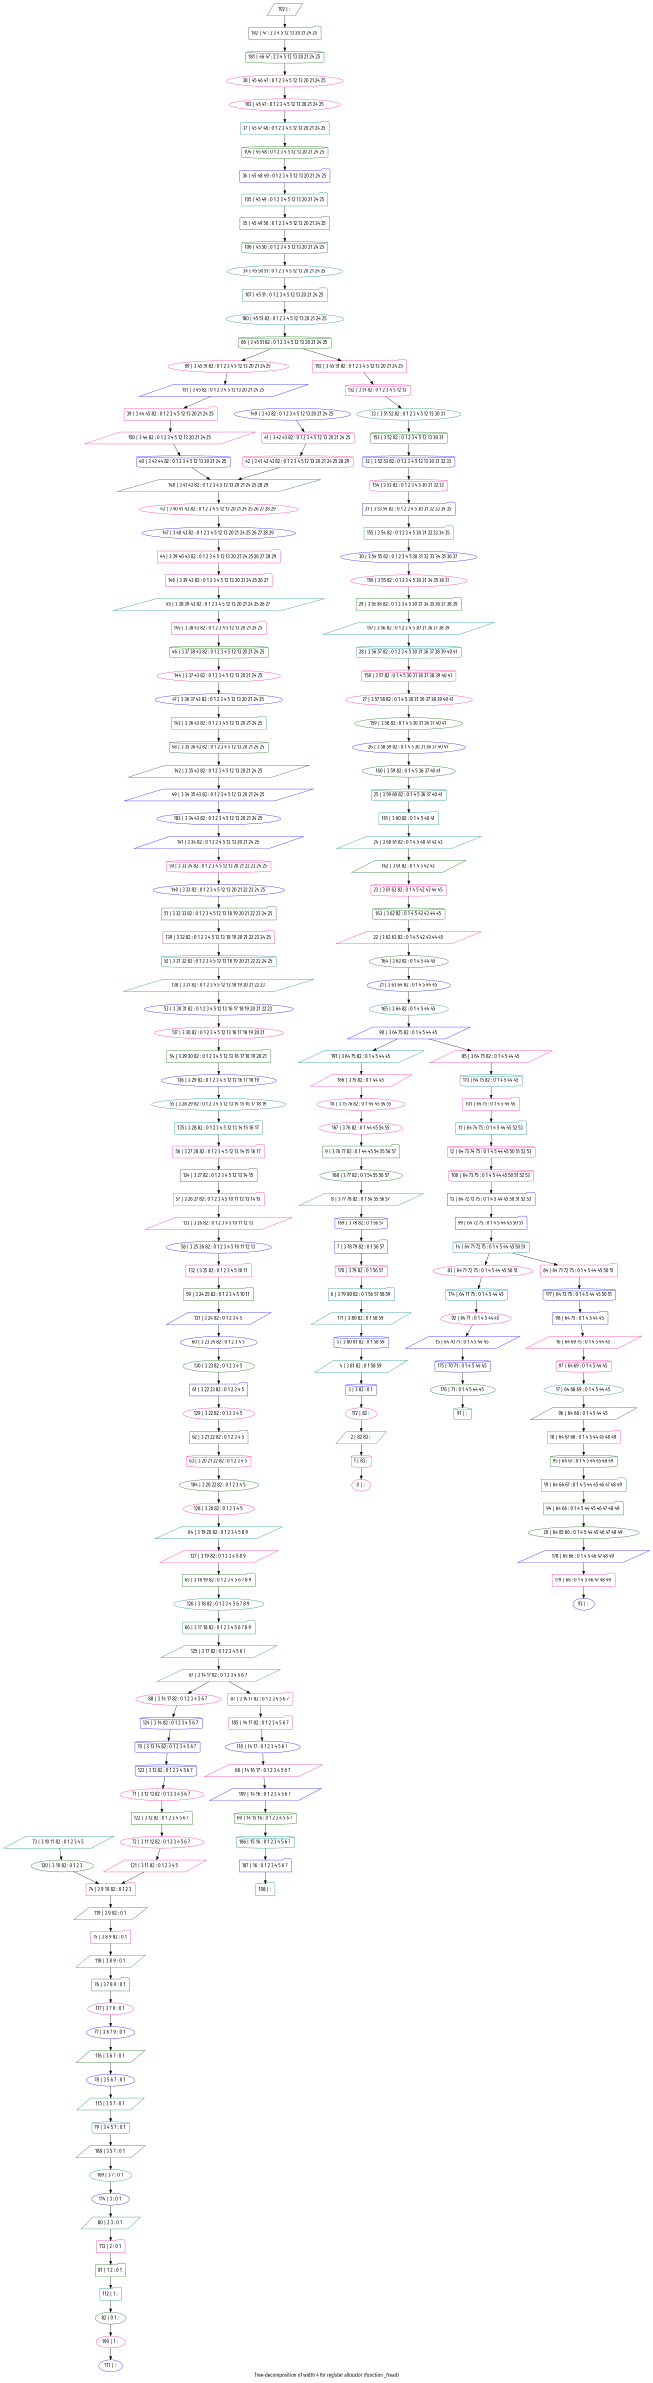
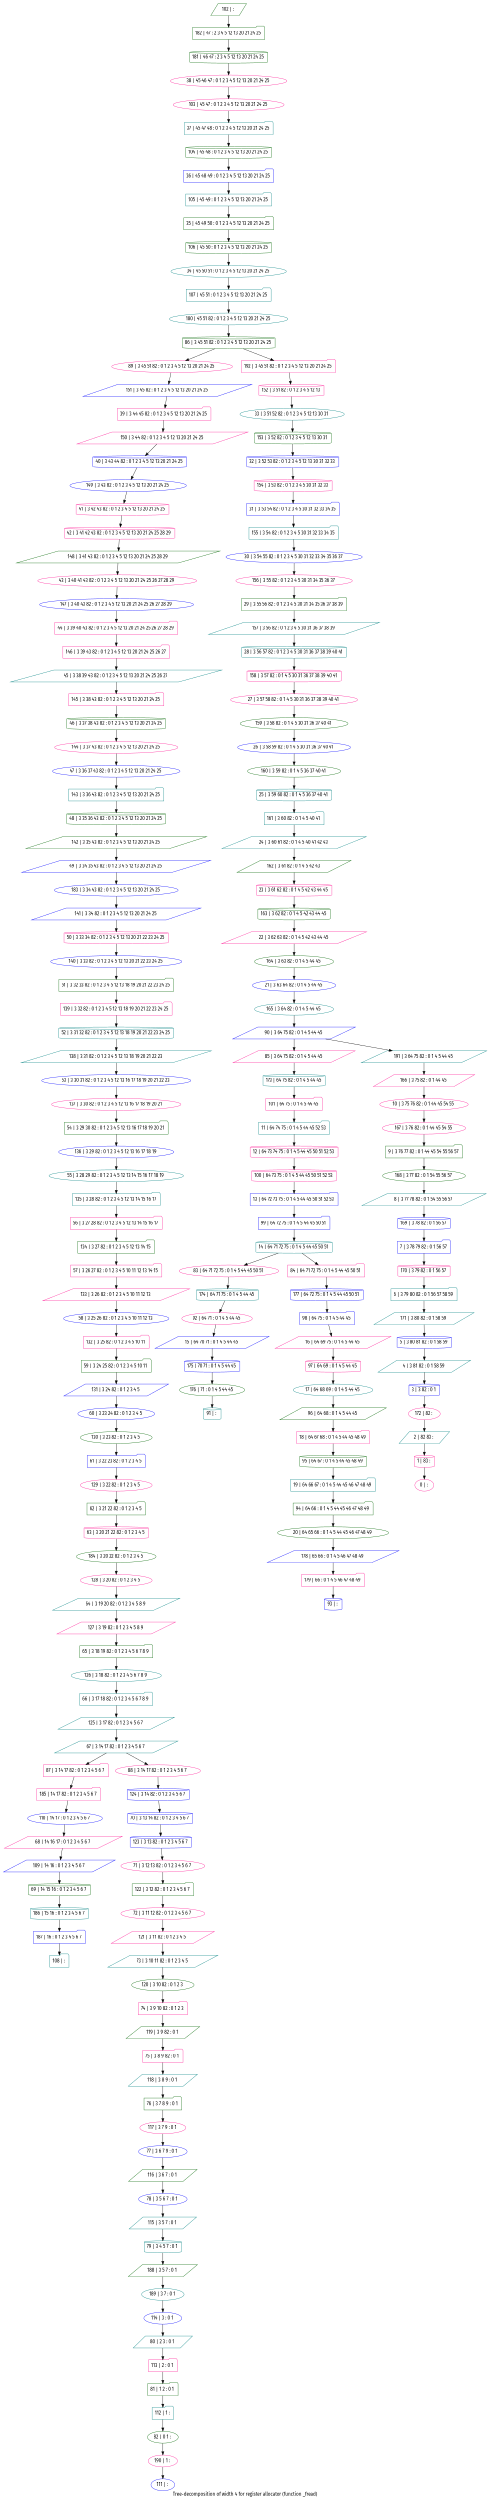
edge "40 | 3 43 44 82 : 0 1 2 3 4 5 12 13 20 21 24 25" -> "148 | 3 41 43 82 : 0 1 2 3 4 5 12 13 20 21 24 25 28 29": now "40 | 3 43 44 82 : 0 1 2 3 4 5 12 13 20 21 24 25" -> "149 | 3 43 82 : 0 1 2 3 4 5 12 13 20 21 24 25"
node "93 | :": shape ellipse -> cylinder
edge "121 | 3 11 82 : 0 1 2 3 4 5" -> "74 | 3 9 10 82 : 0 1 2 3": now "121 | 3 11 82 : 0 1 2 3 4 5" -> "73 | 3 10 11 82 : 0 1 2 3 4 5"
